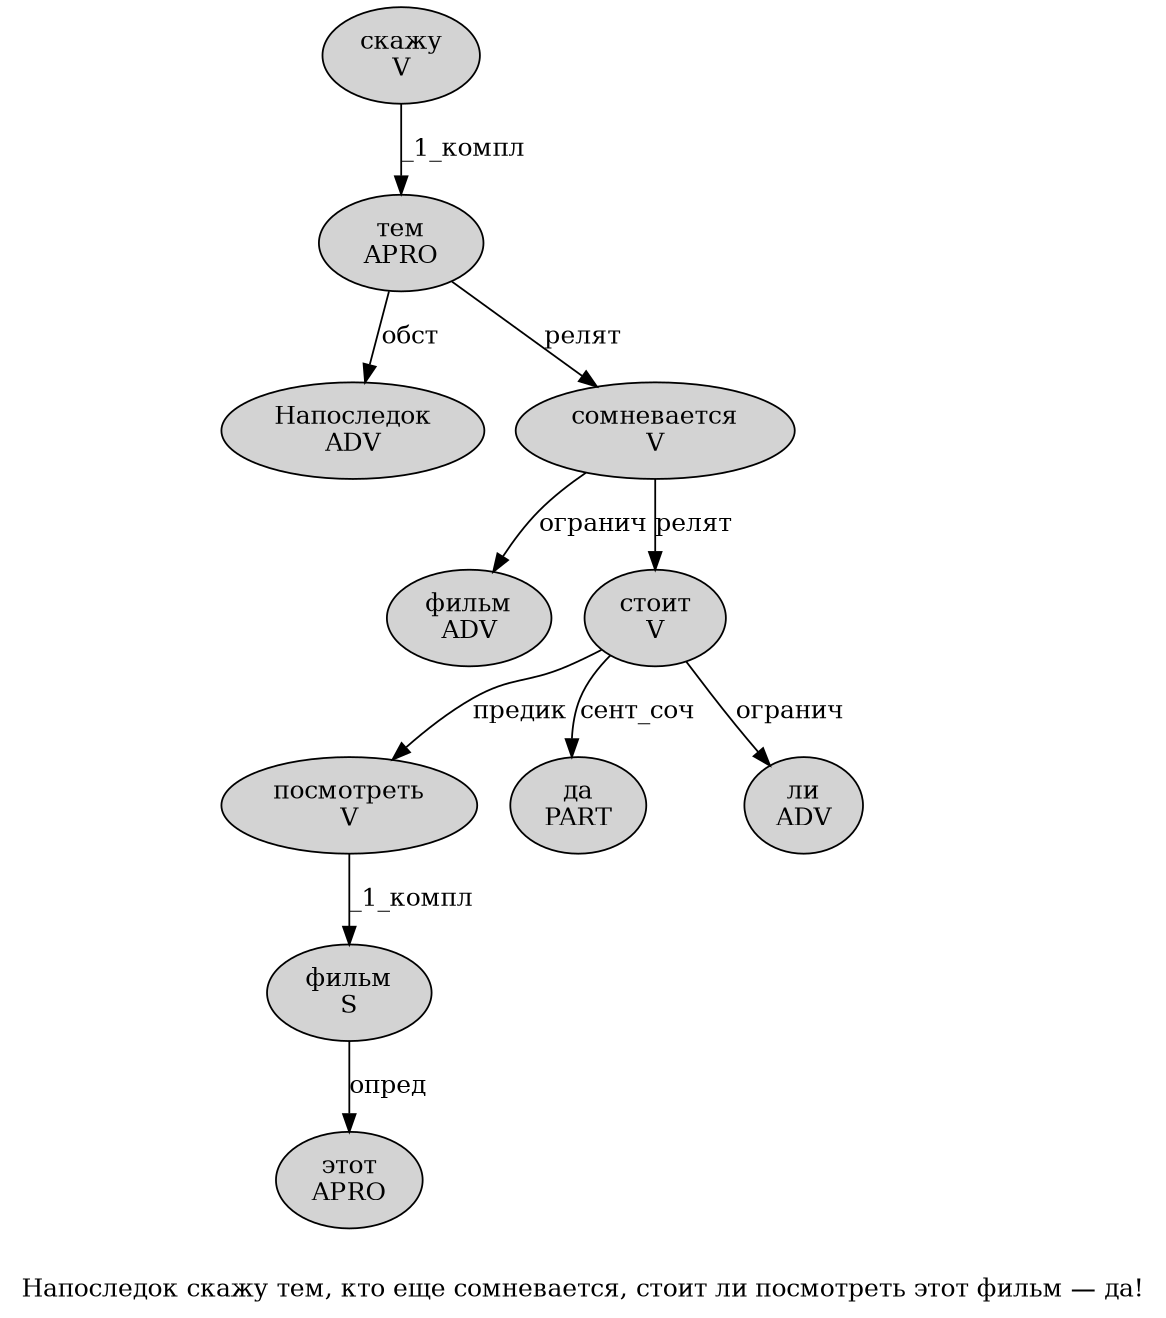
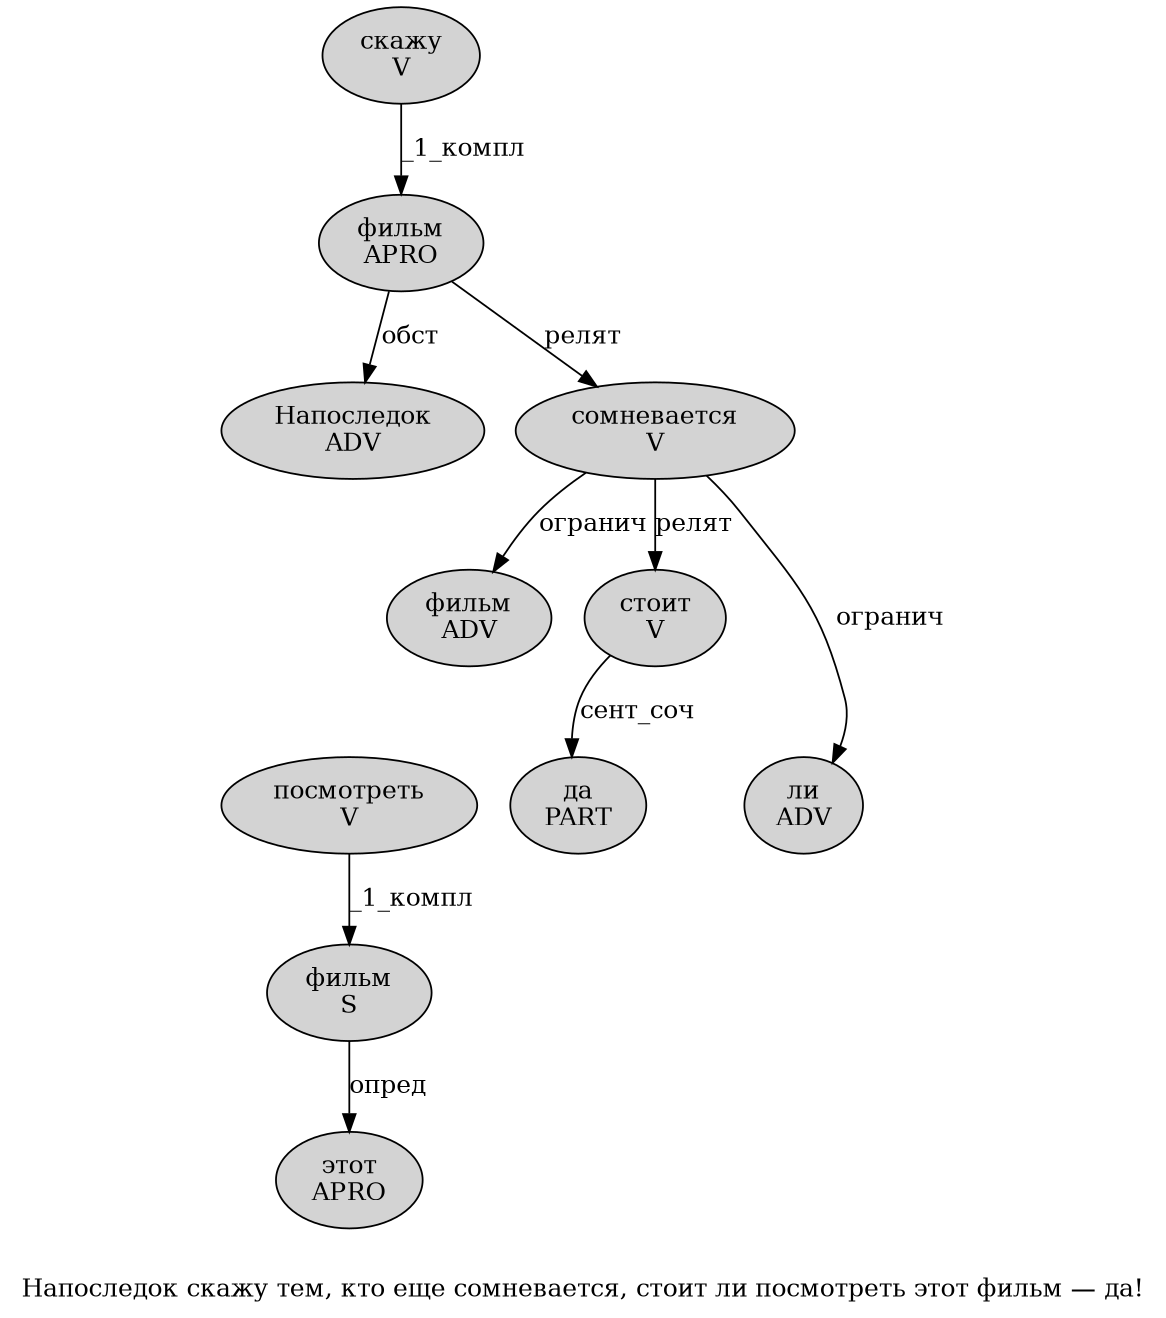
node "тем APRO": label "тем APRO" -> "фильм APRO"
edge "стоит V" -> "посмотреть V": removed, label "предик"
edge "стоит V" -> "ли ADV": now "сомневается V" -> "ли ADV"
